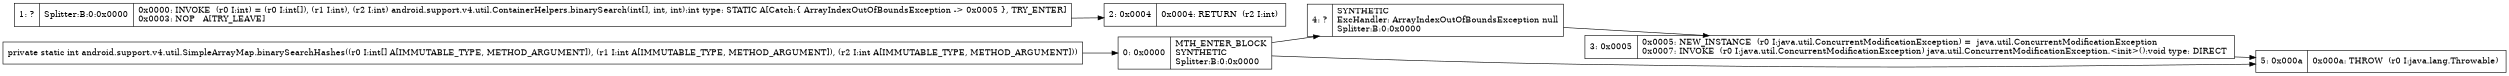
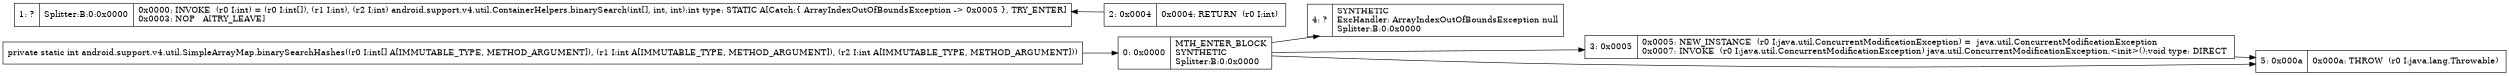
node "2: 0x0004": text "0x0004: RETURN  (r2 I:int)" -> "0x0004: RETURN  (r0 I:int)"
edge "1: ?" -> "2: 0x0004": reversed
edge "4: ?" -> "3: 0x0005": now "0: 0x0000" -> "3: 0x0005"
